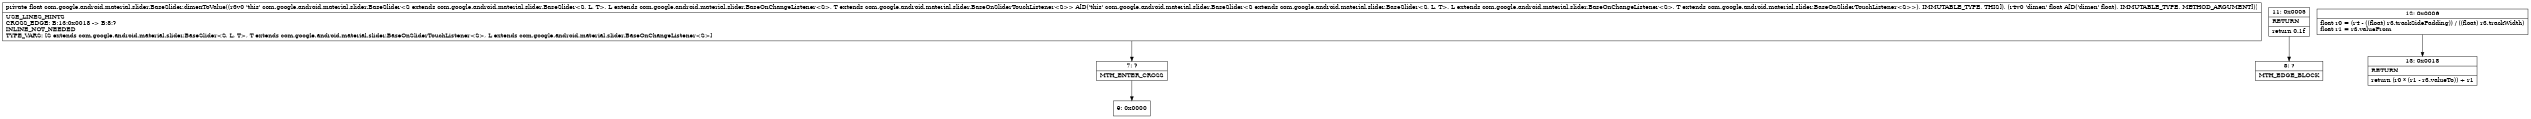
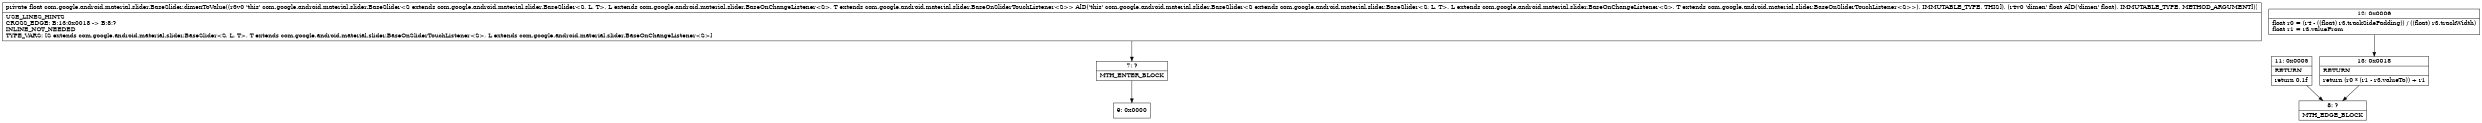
node "7: ?": text "MTH_ENTER_CROSS" -> "MTH_ENTER_BLOCK"
edge "13: 0x0018" -> "8: ?": added
